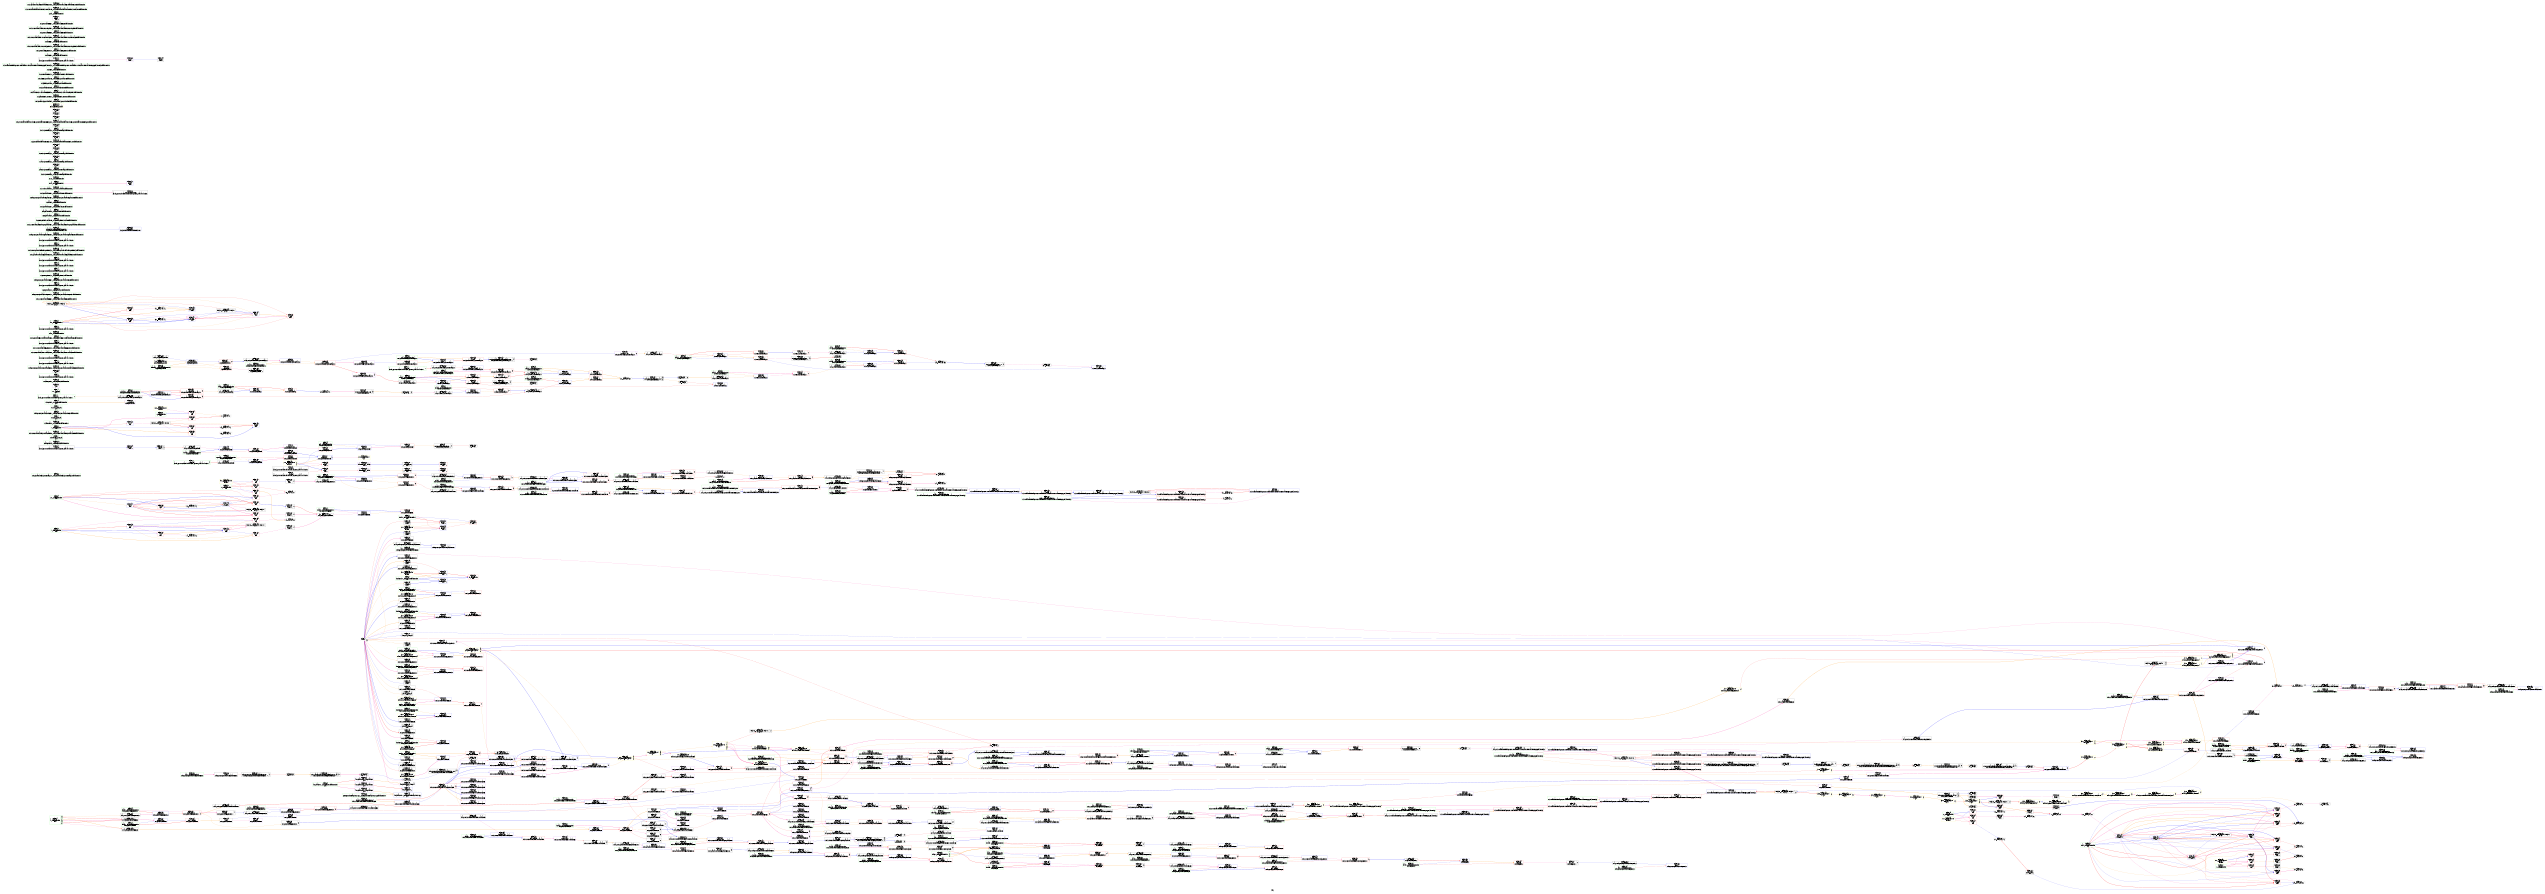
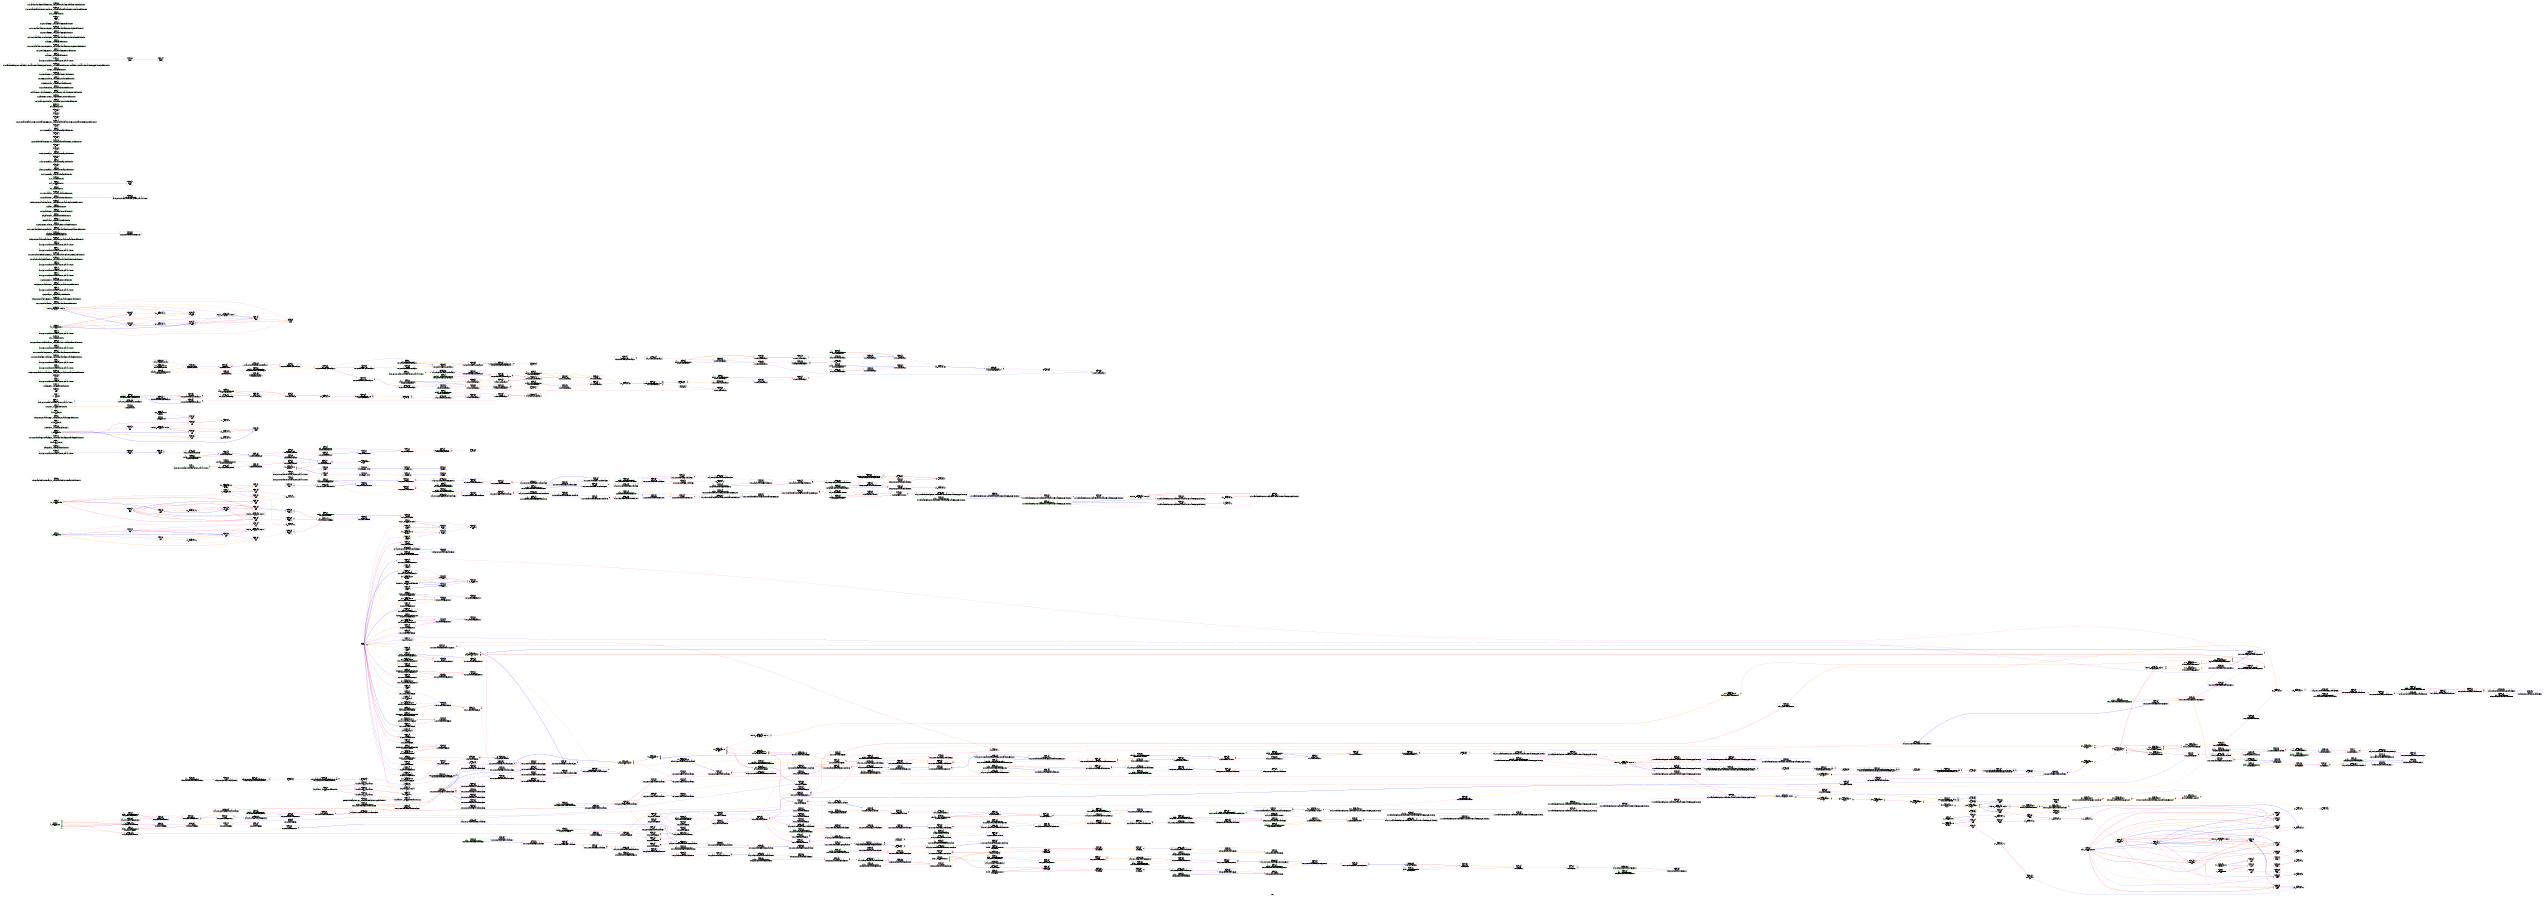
node "NodeID: 25": added
